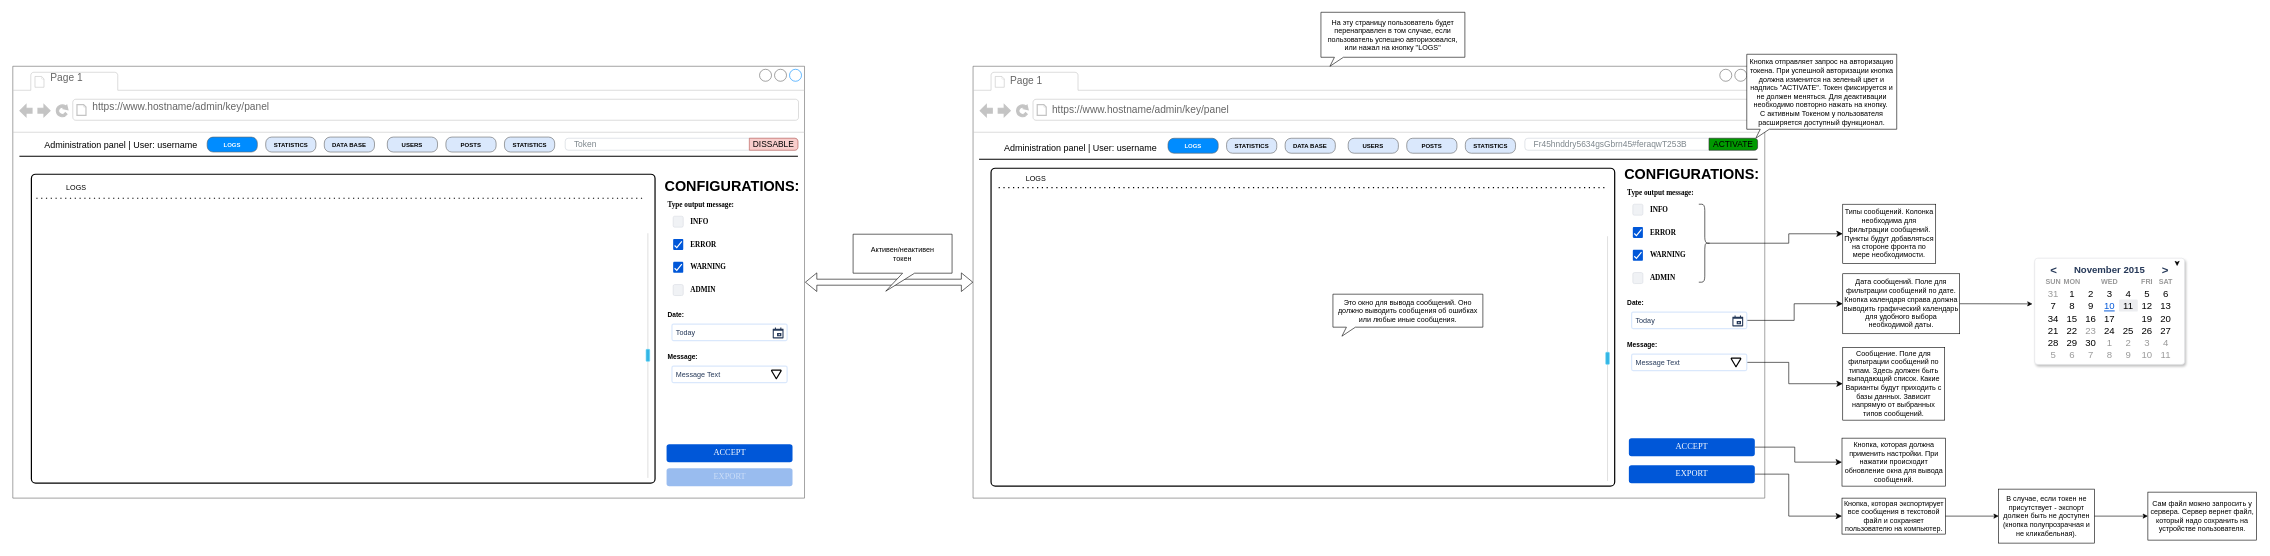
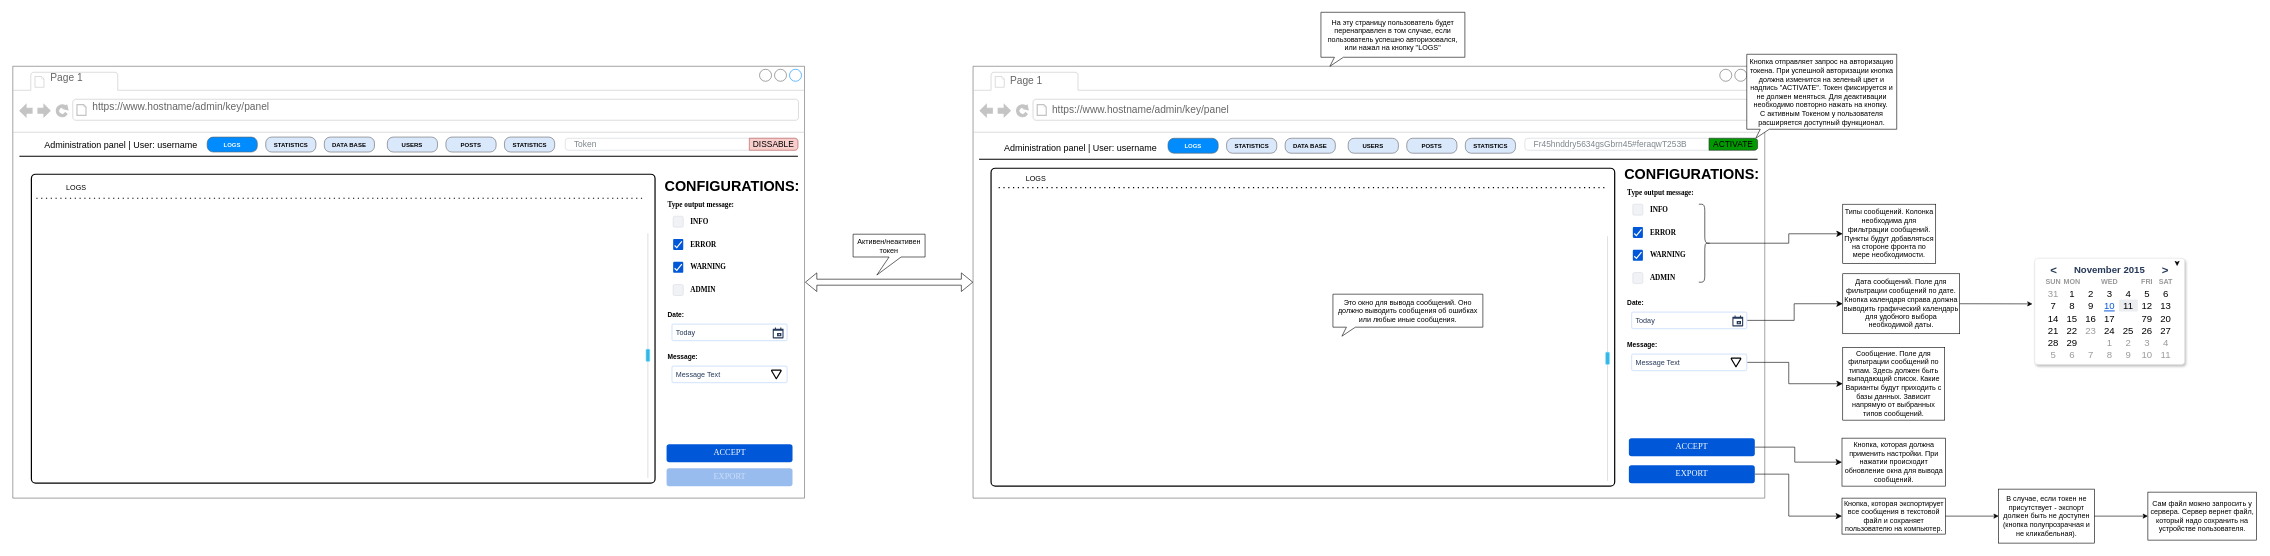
node "Активен/неактивен токен": size 99x57 -> 72x41
node "34": label "34" -> "14"
node "19": label "19" -> "79"
node "30": removed
